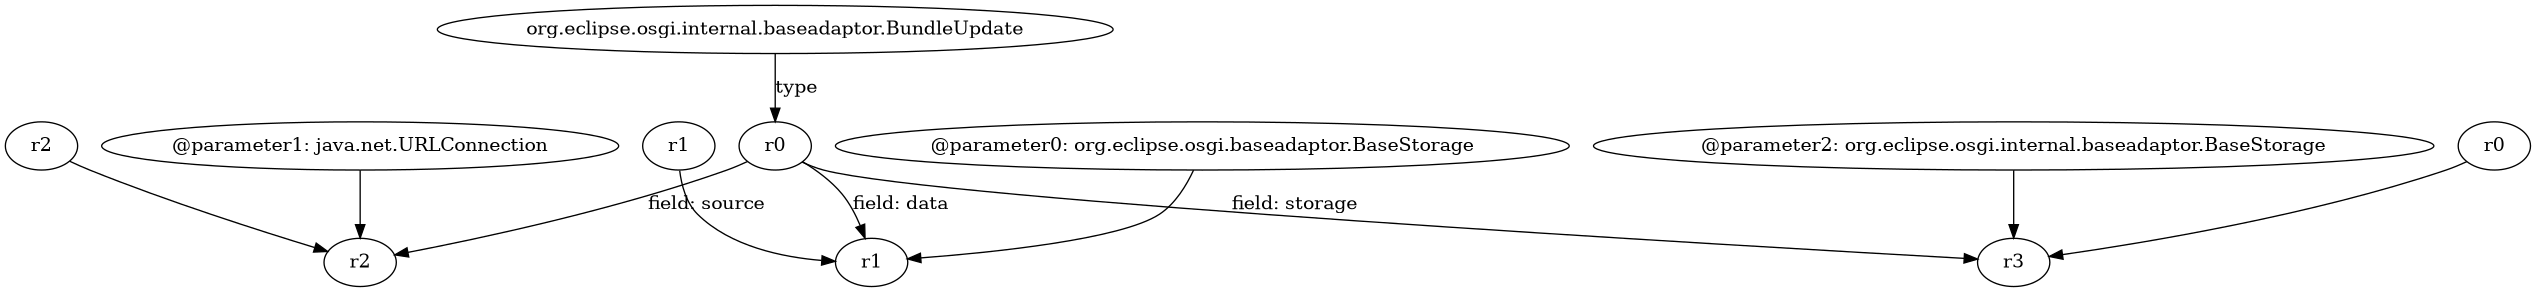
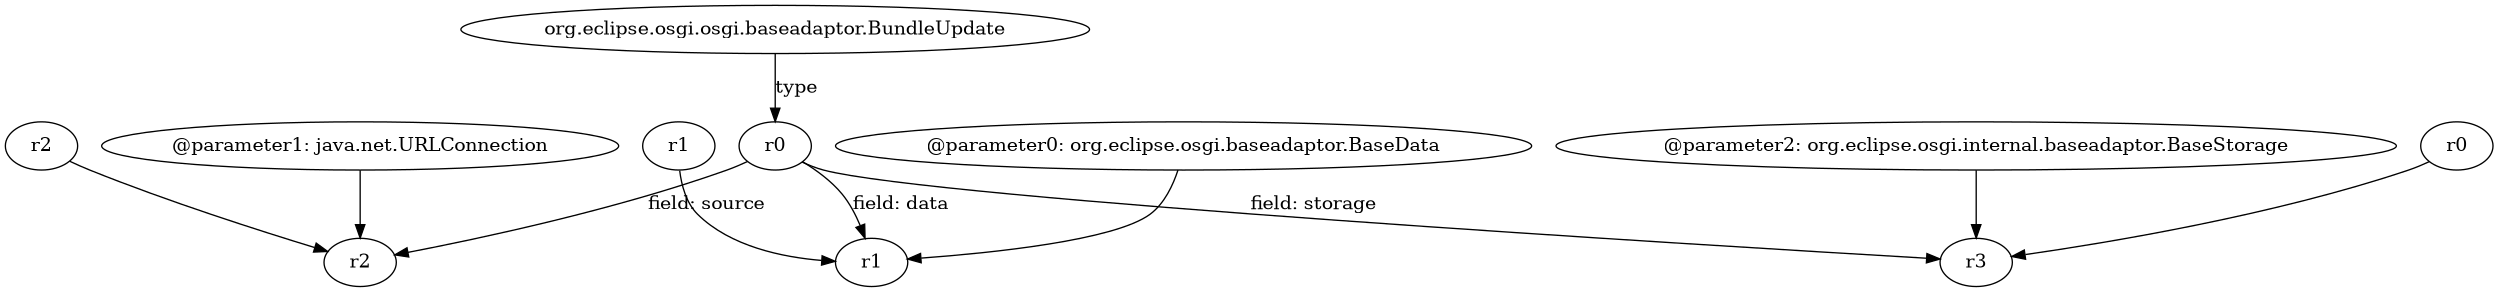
node "org.eclipse.osgi.internal.baseadaptor.BundleUpdate": label "org.eclipse.osgi.internal.baseadaptor.BundleUpdate" -> "org.eclipse.osgi.osgi.baseadaptor.BundleUpdate"
node "@parameter0: org.eclipse.osgi.baseadaptor.BaseStorage": label "@parameter0: org.eclipse.osgi.baseadaptor.BaseStorage" -> "@parameter0: org.eclipse.osgi.baseadaptor.BaseData"
